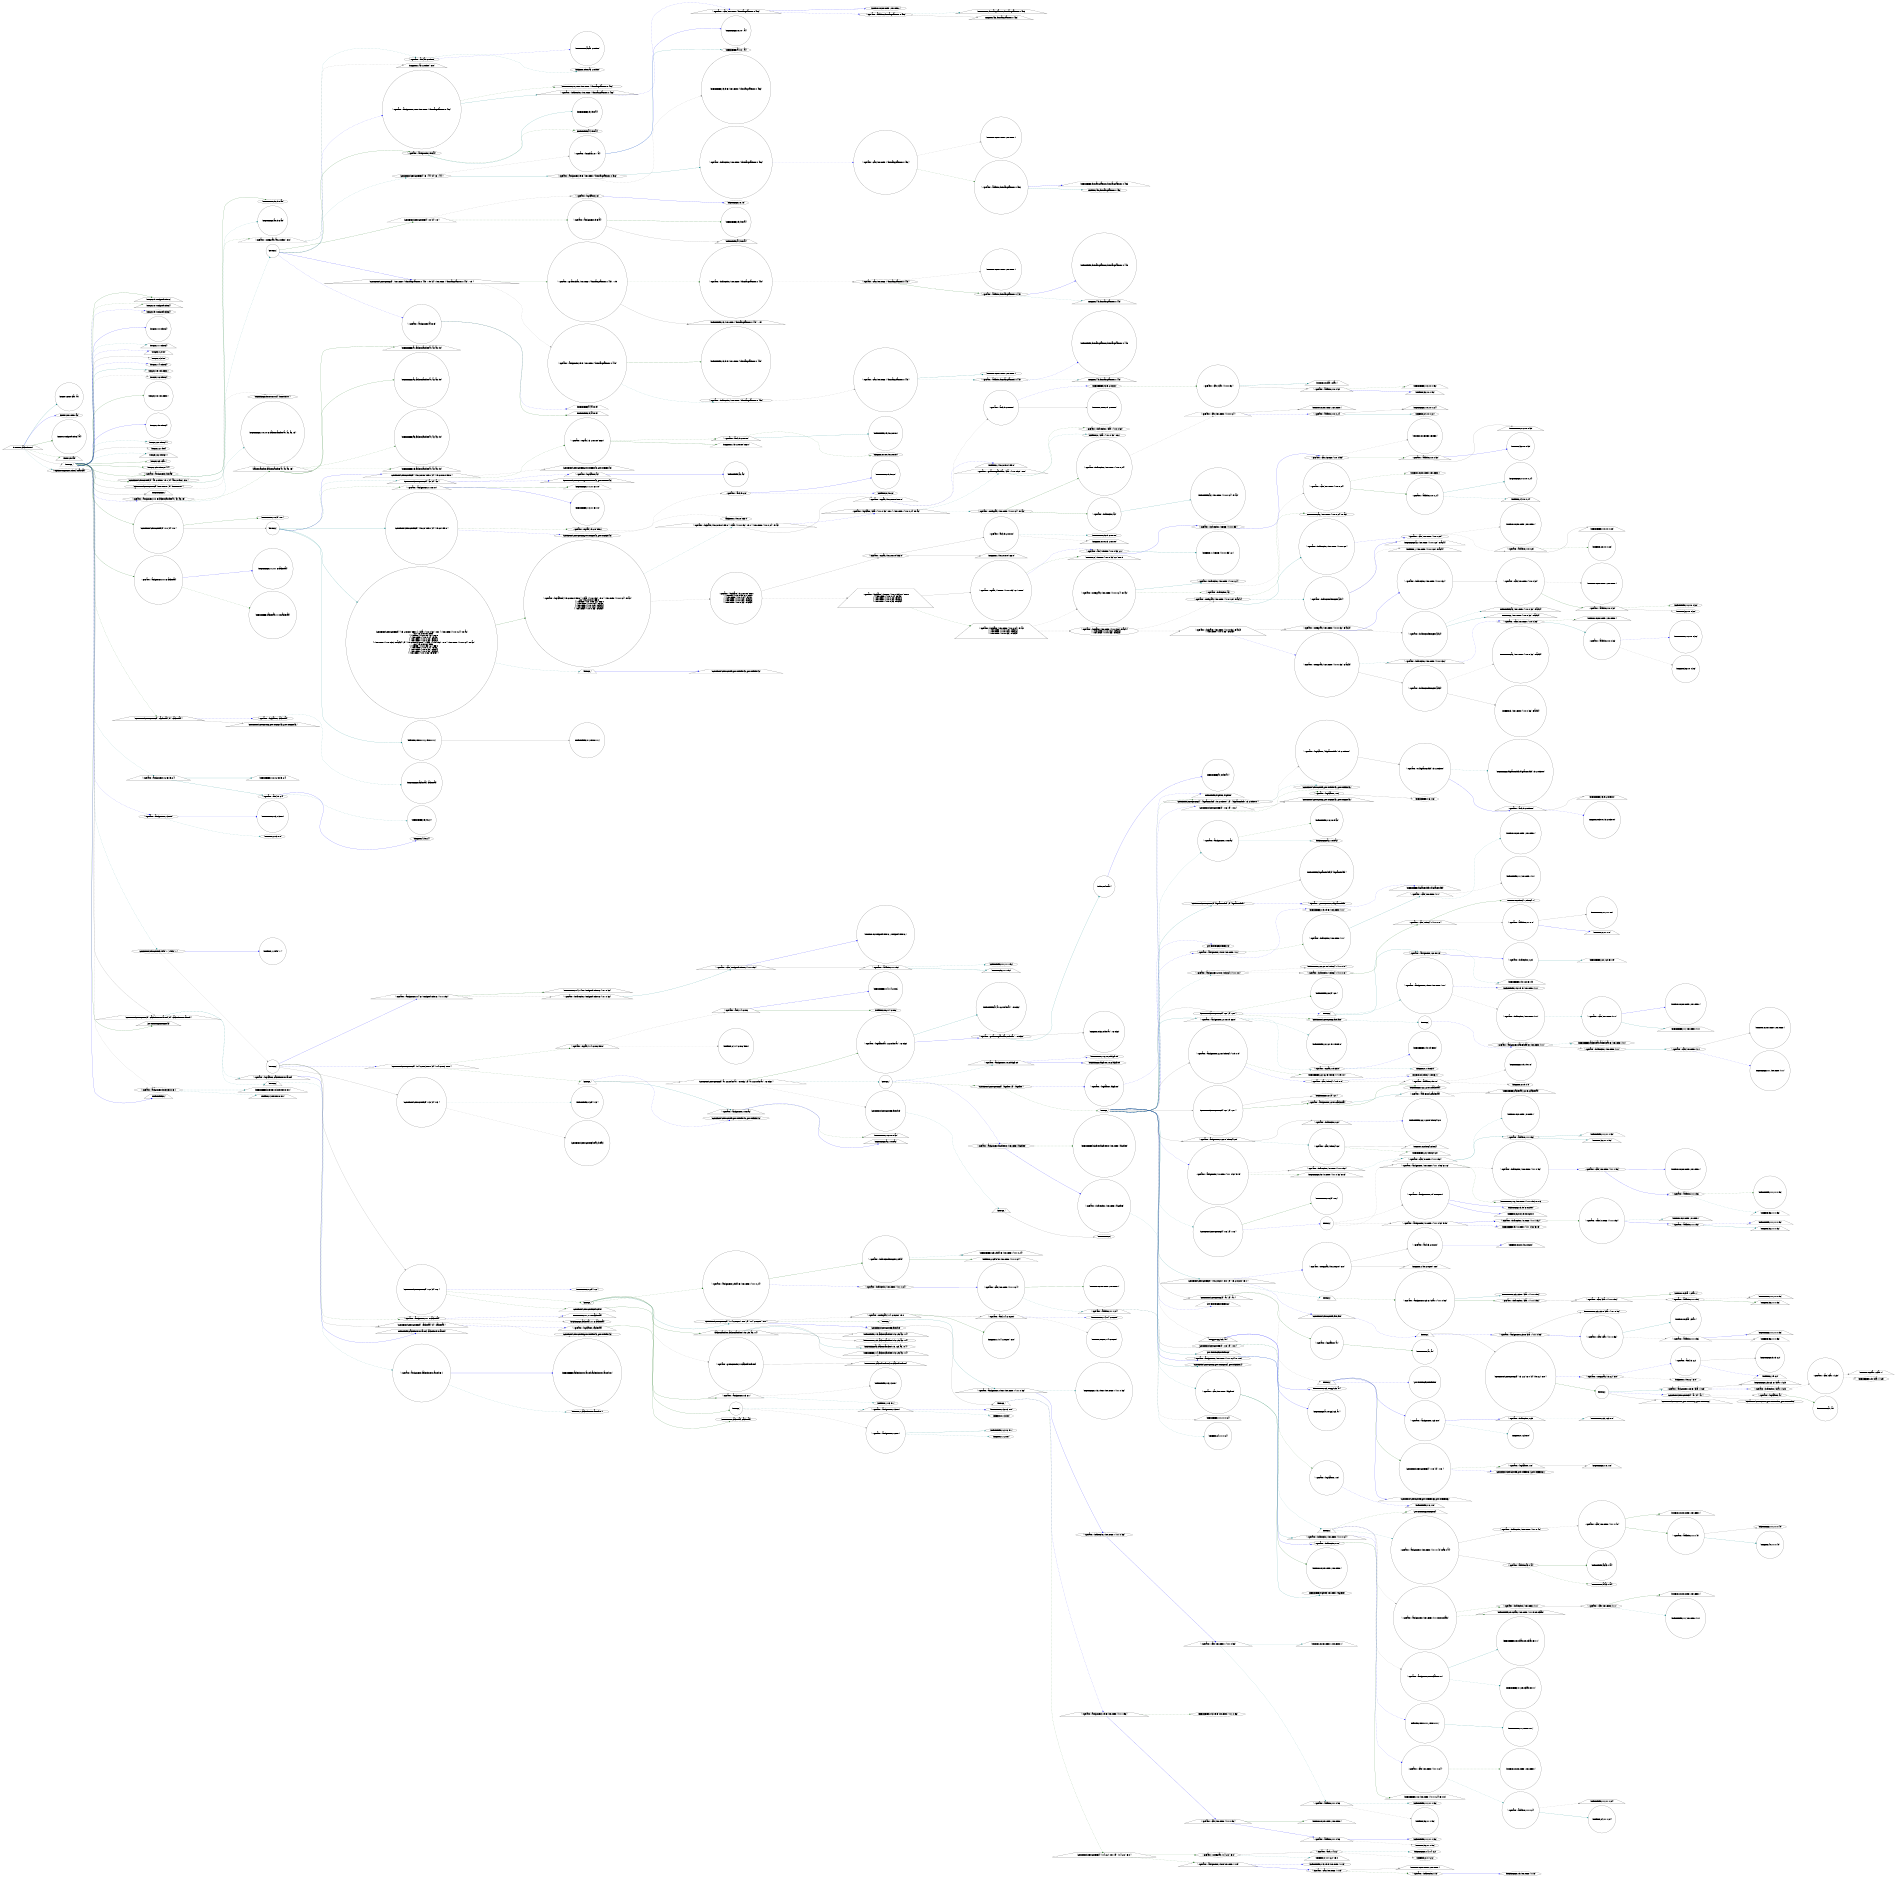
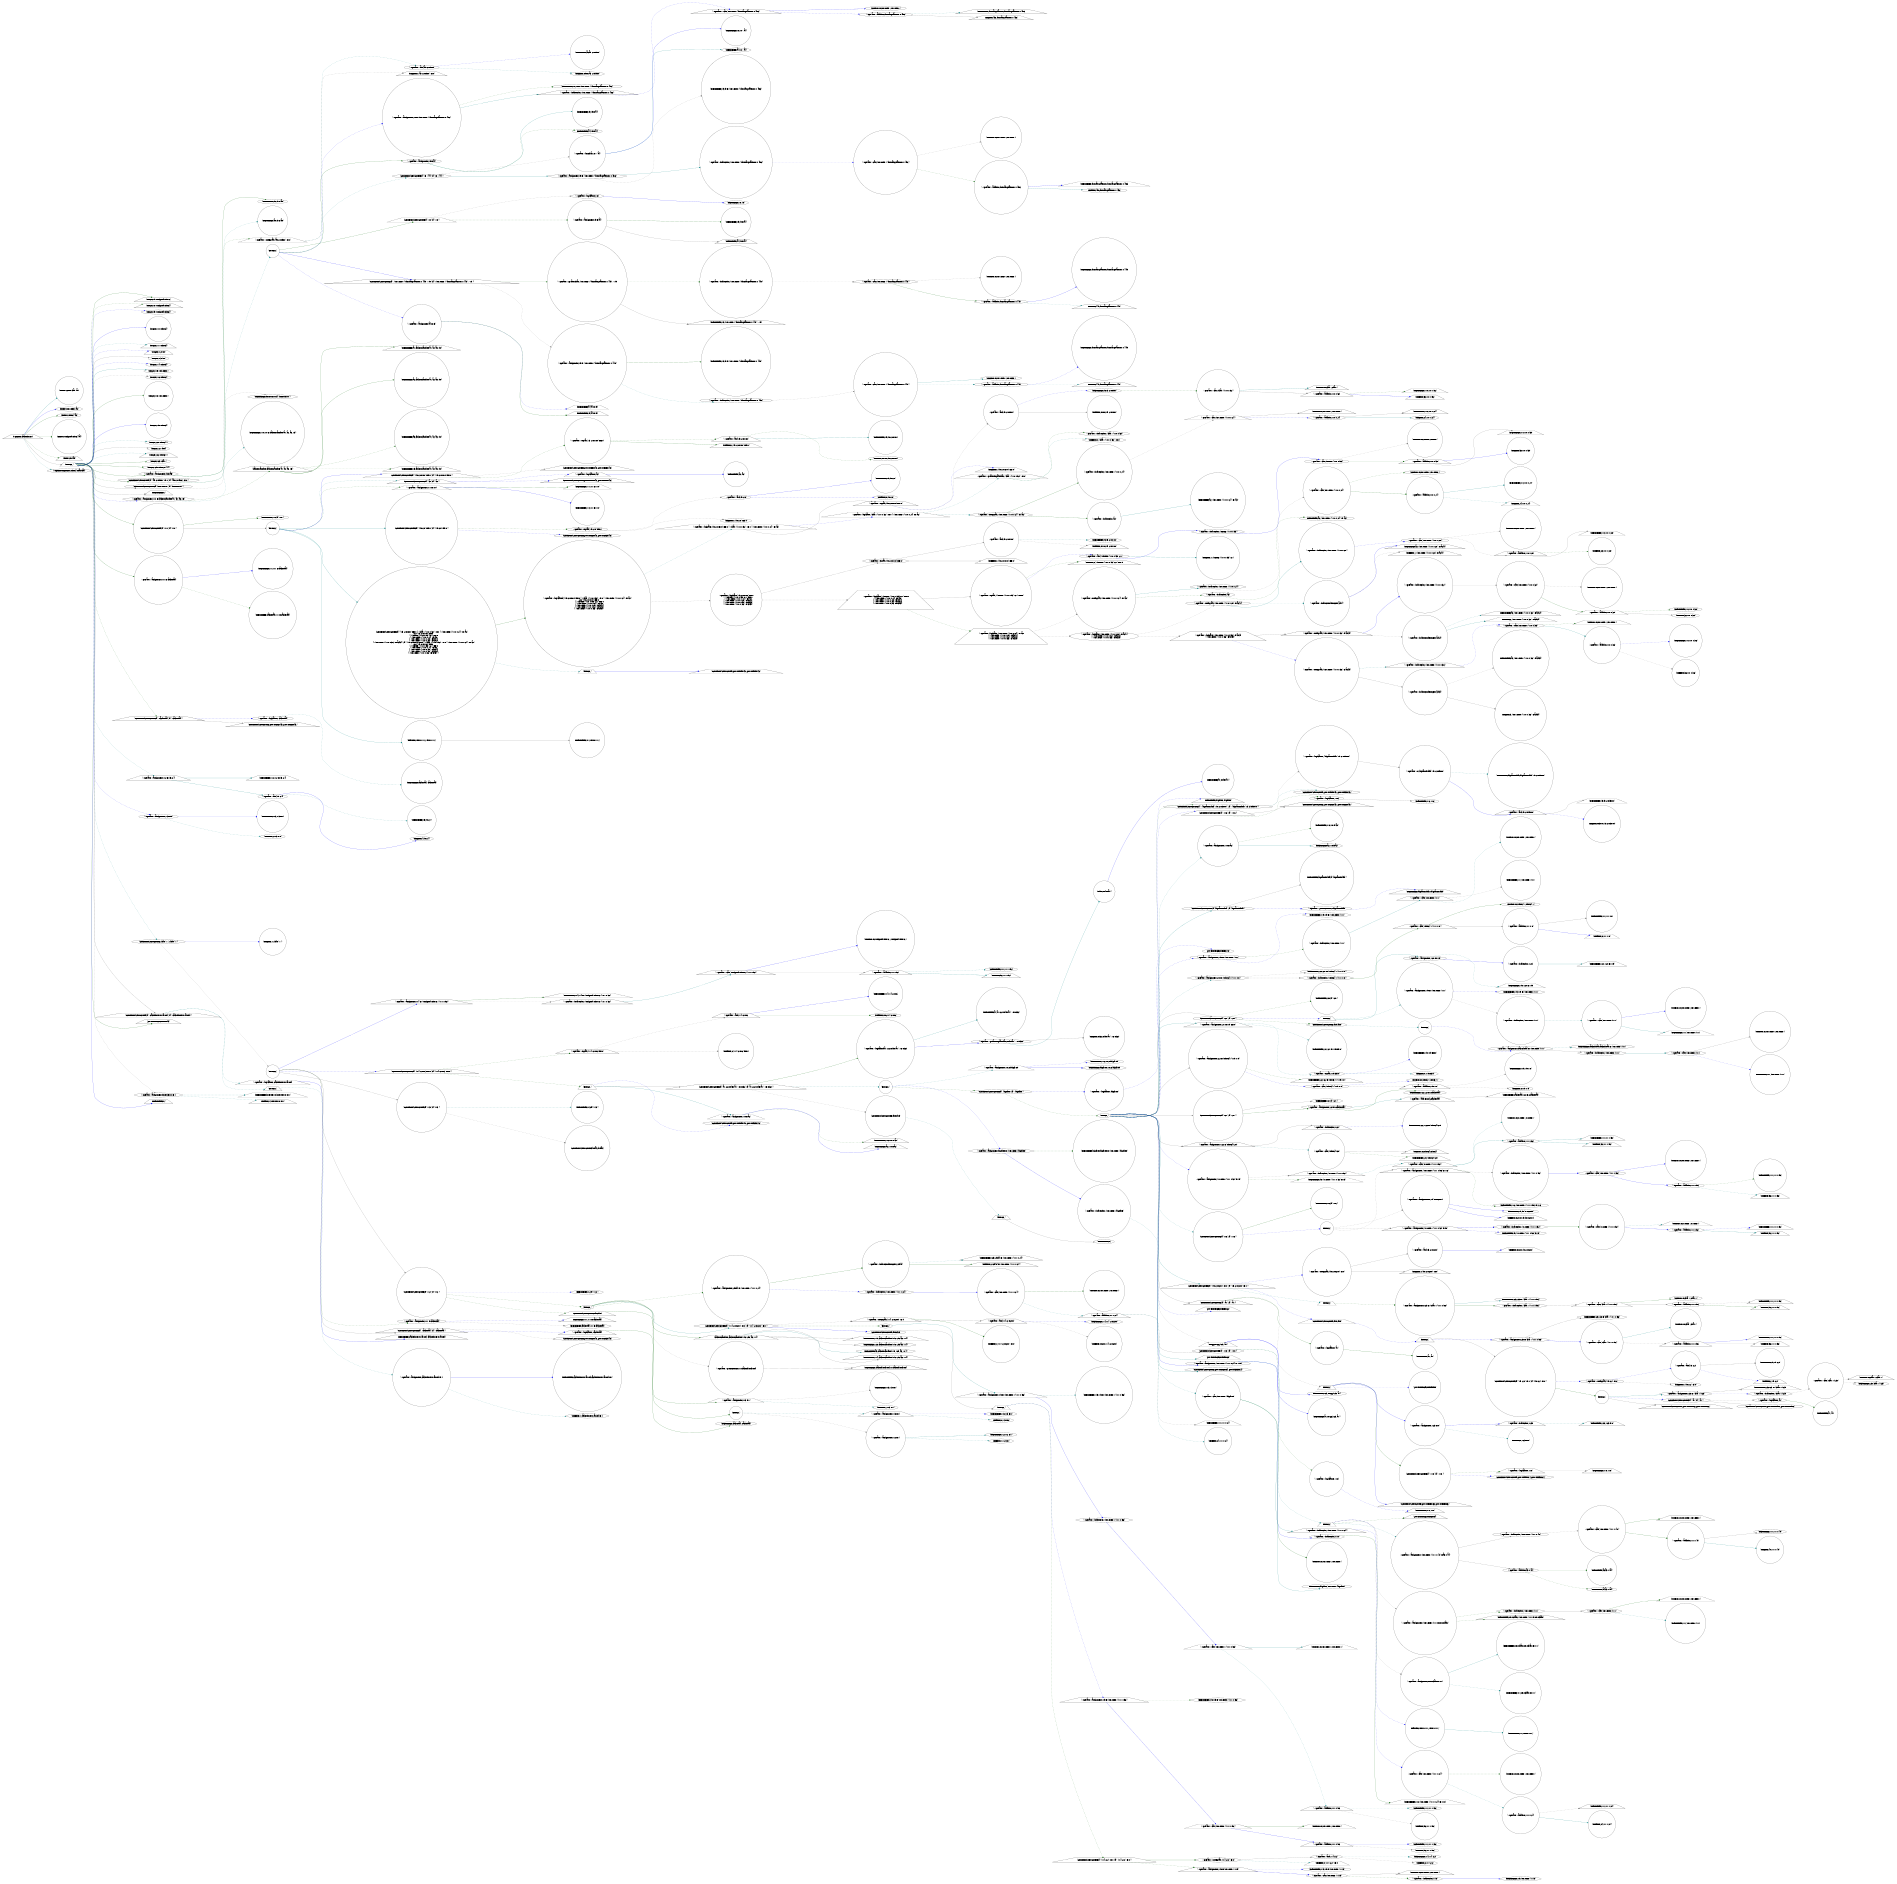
node "(PARAM,__int64 a3)": added
